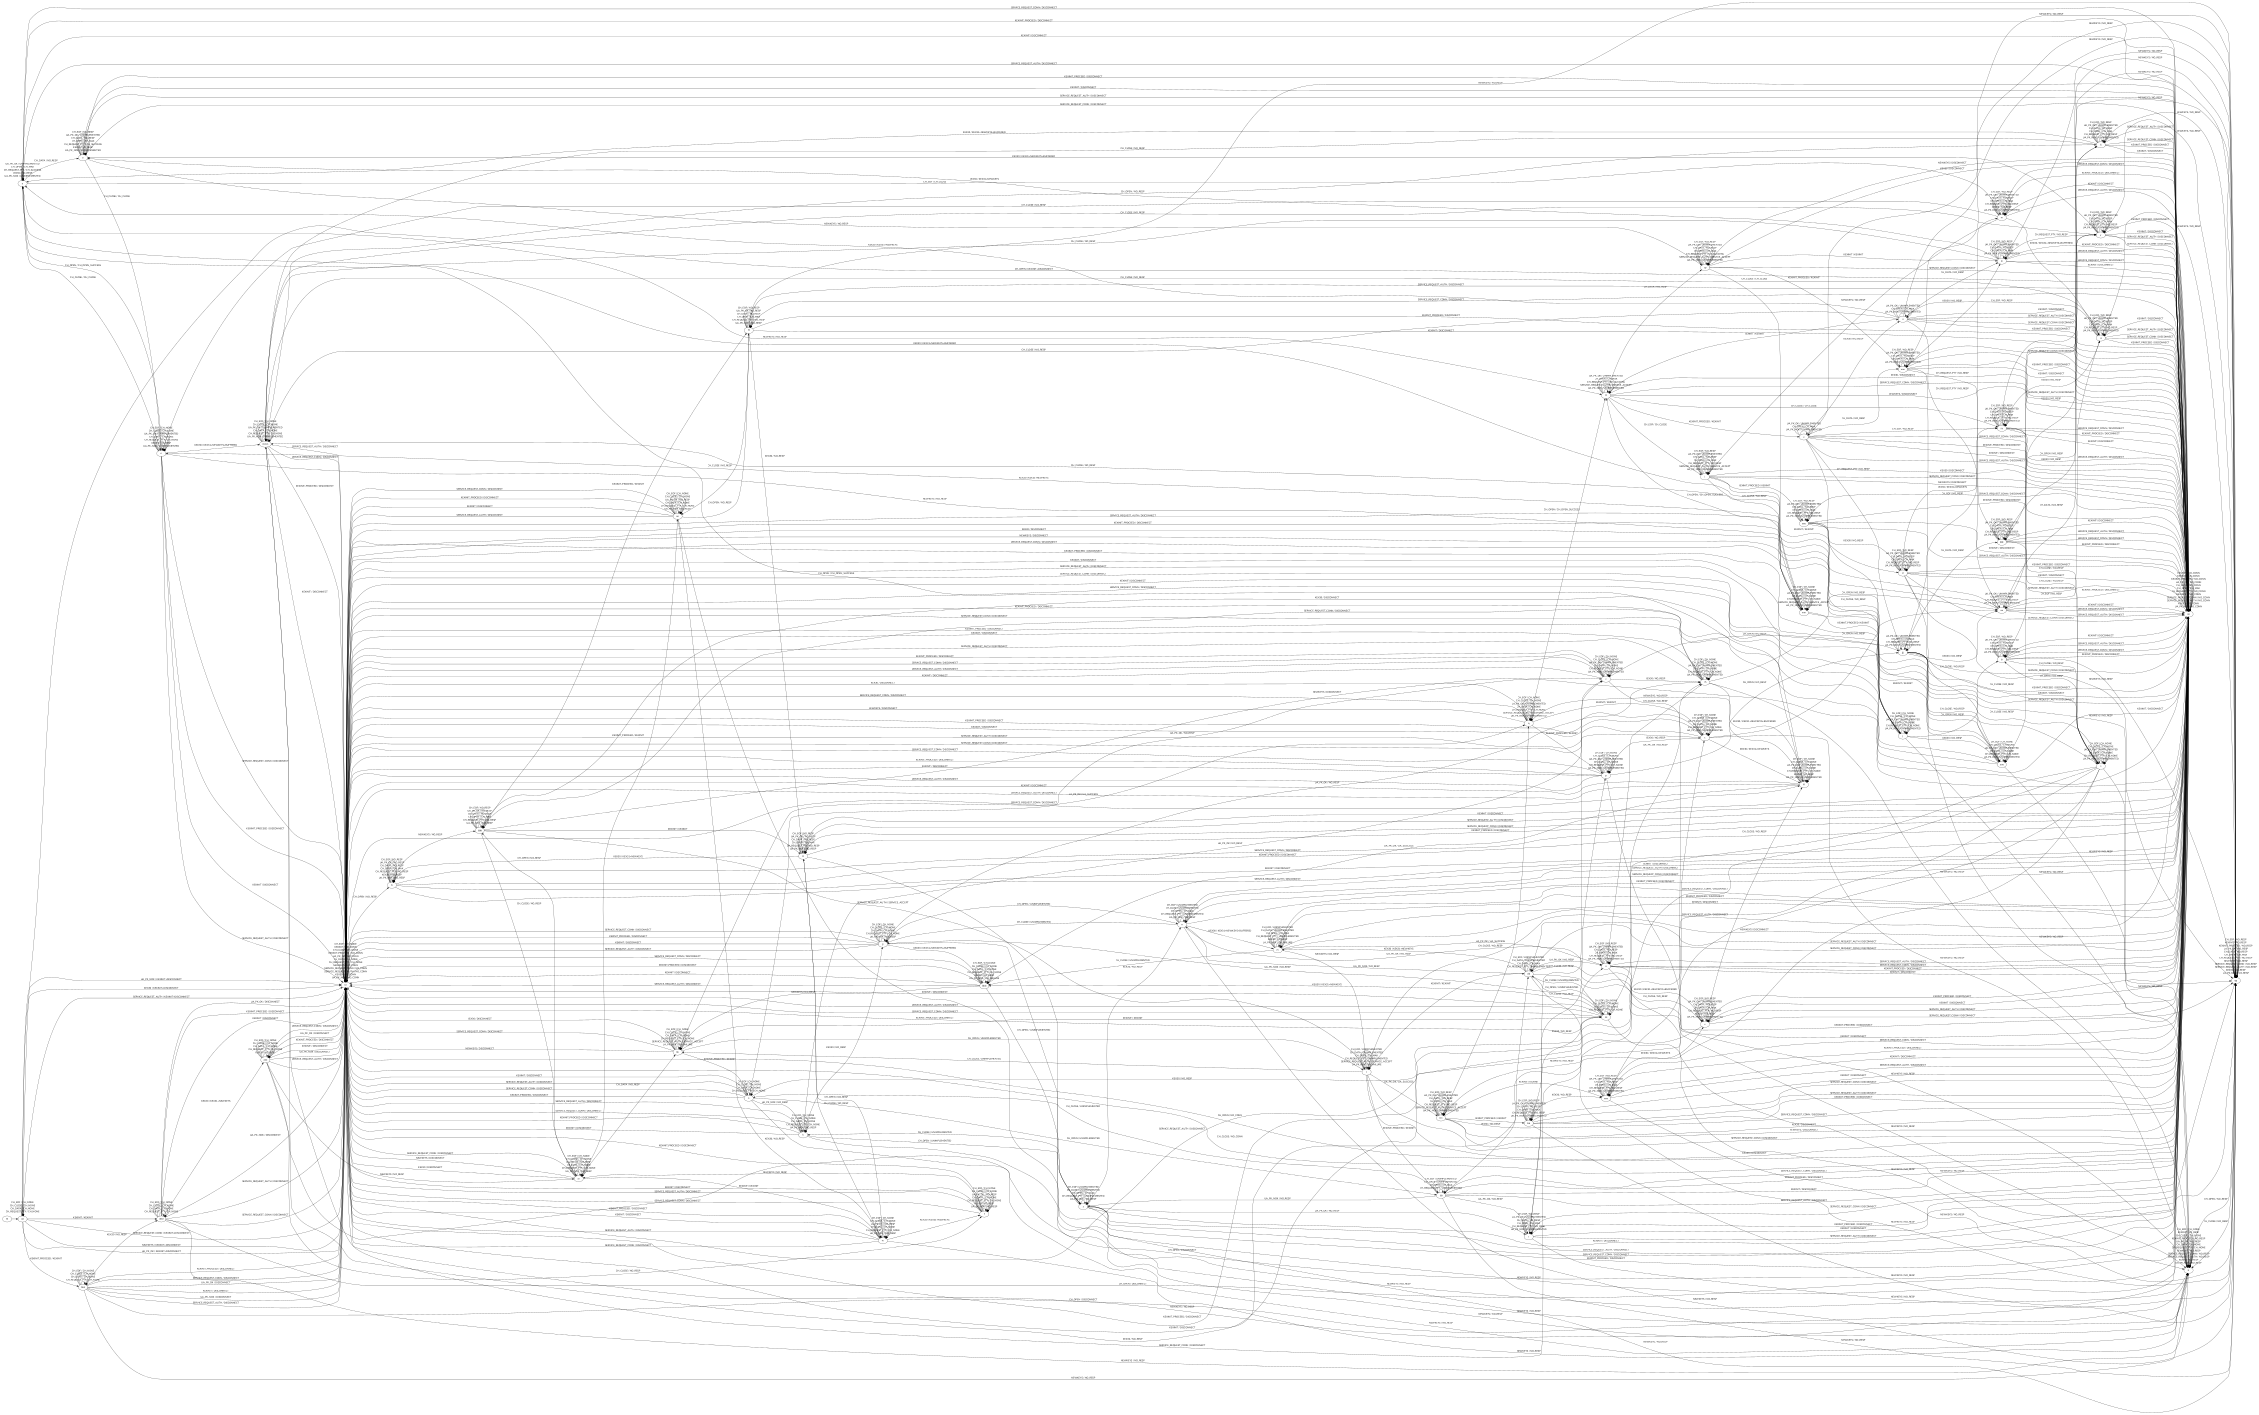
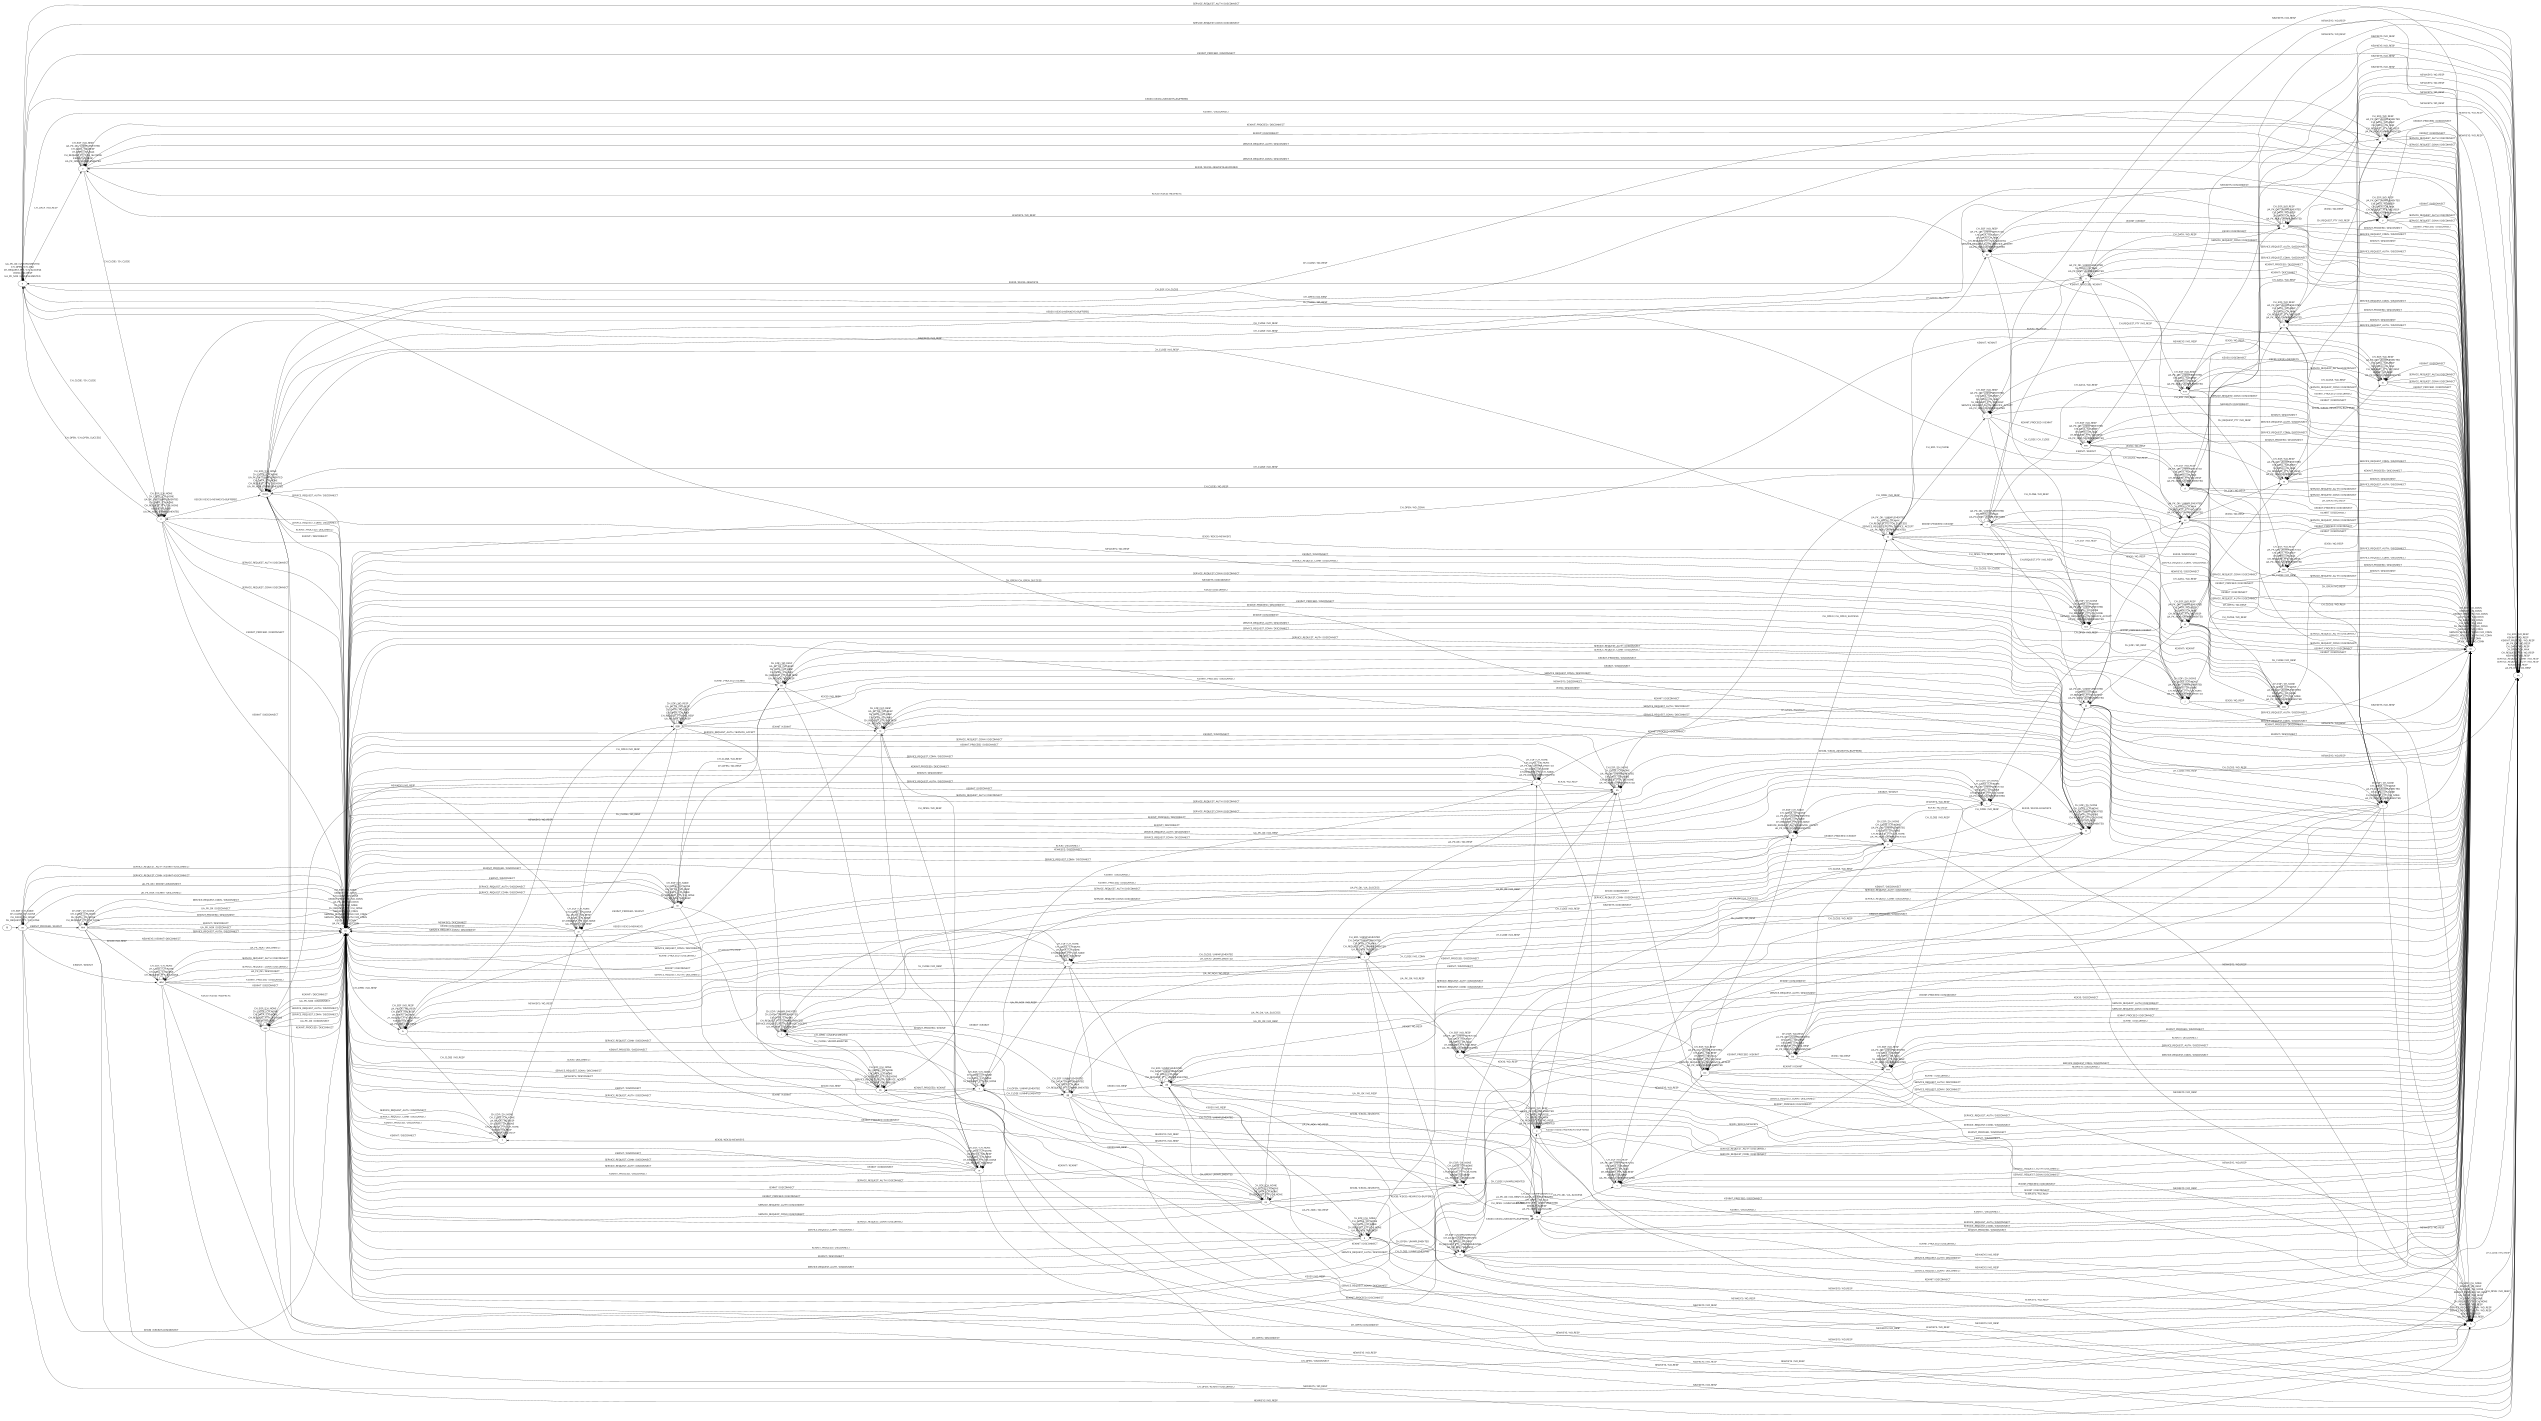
edge "m" -> "ss": reversed
edge "tt" -> "yy": now "tt" -> "nnn"
edge "g" -> "qq": label "KEXINIT / DISCONNECT" -> "NEWKEYS / NO_RESP"
edge "k" -> "c": removed, label "UA_PK_OK / NO_RESP"
edge "bbb" -> "z": now "bbb" -> "vv"
edge "aaa" -> "f": now "b" -> "f"
